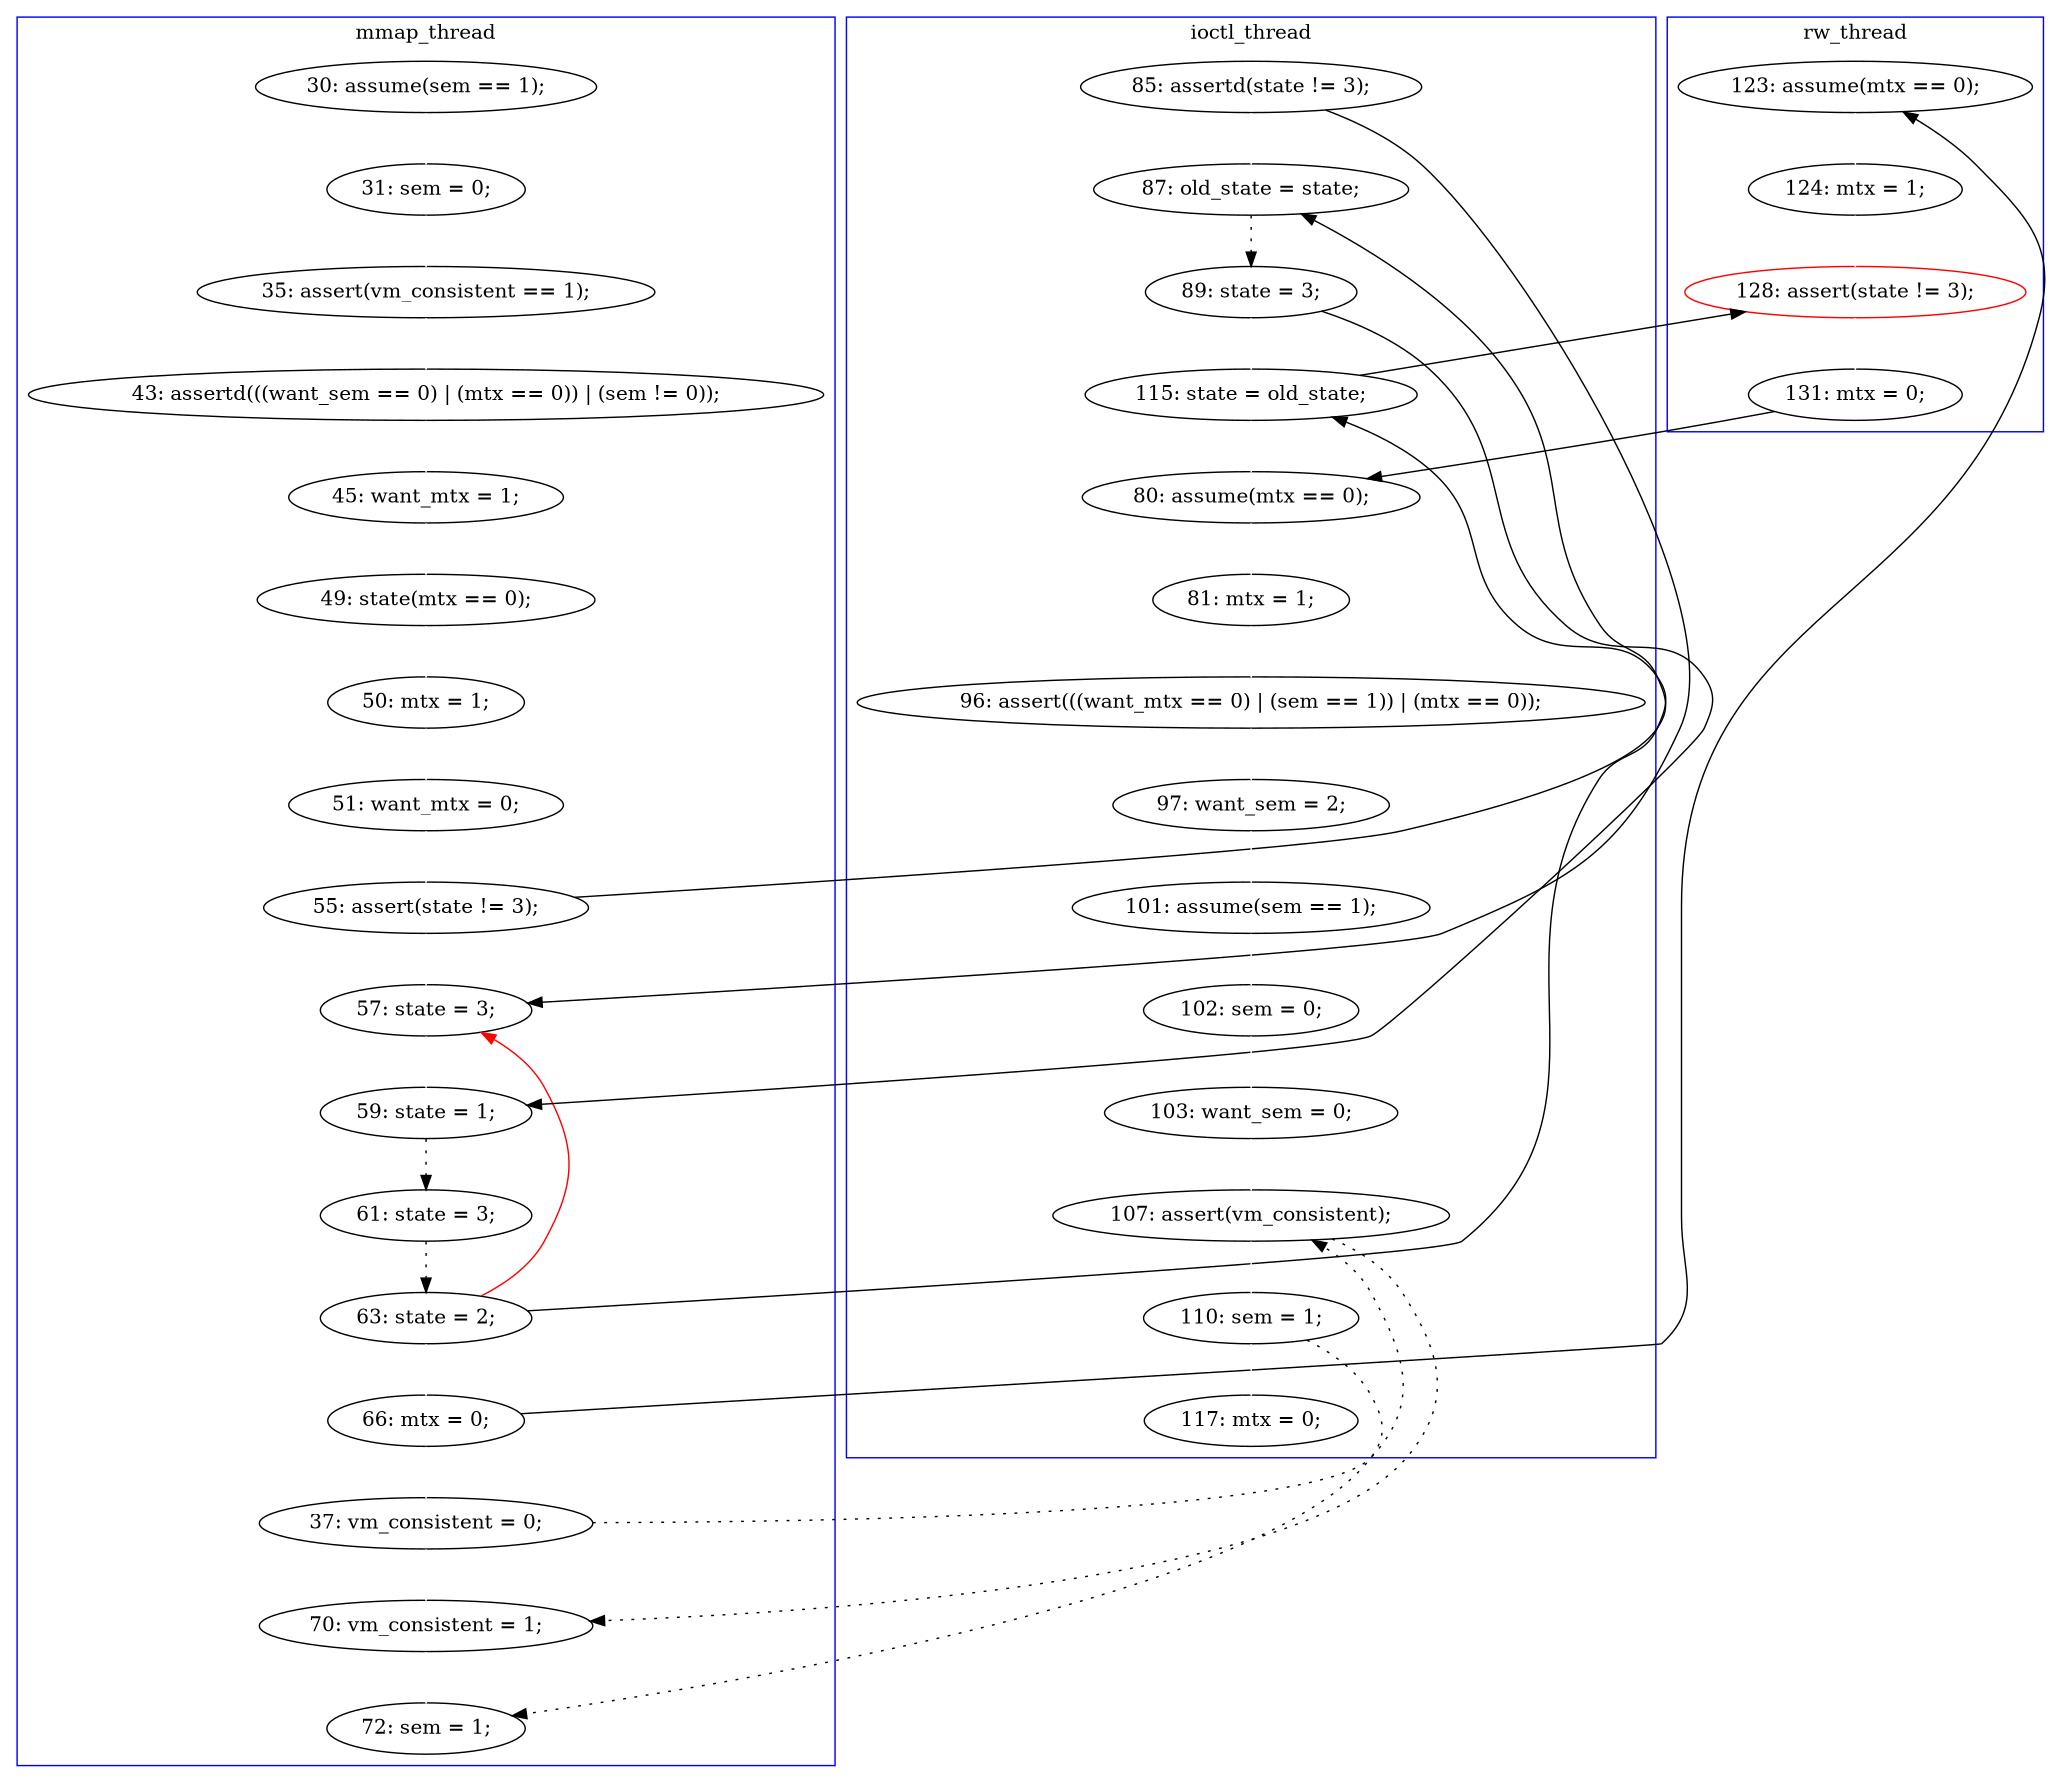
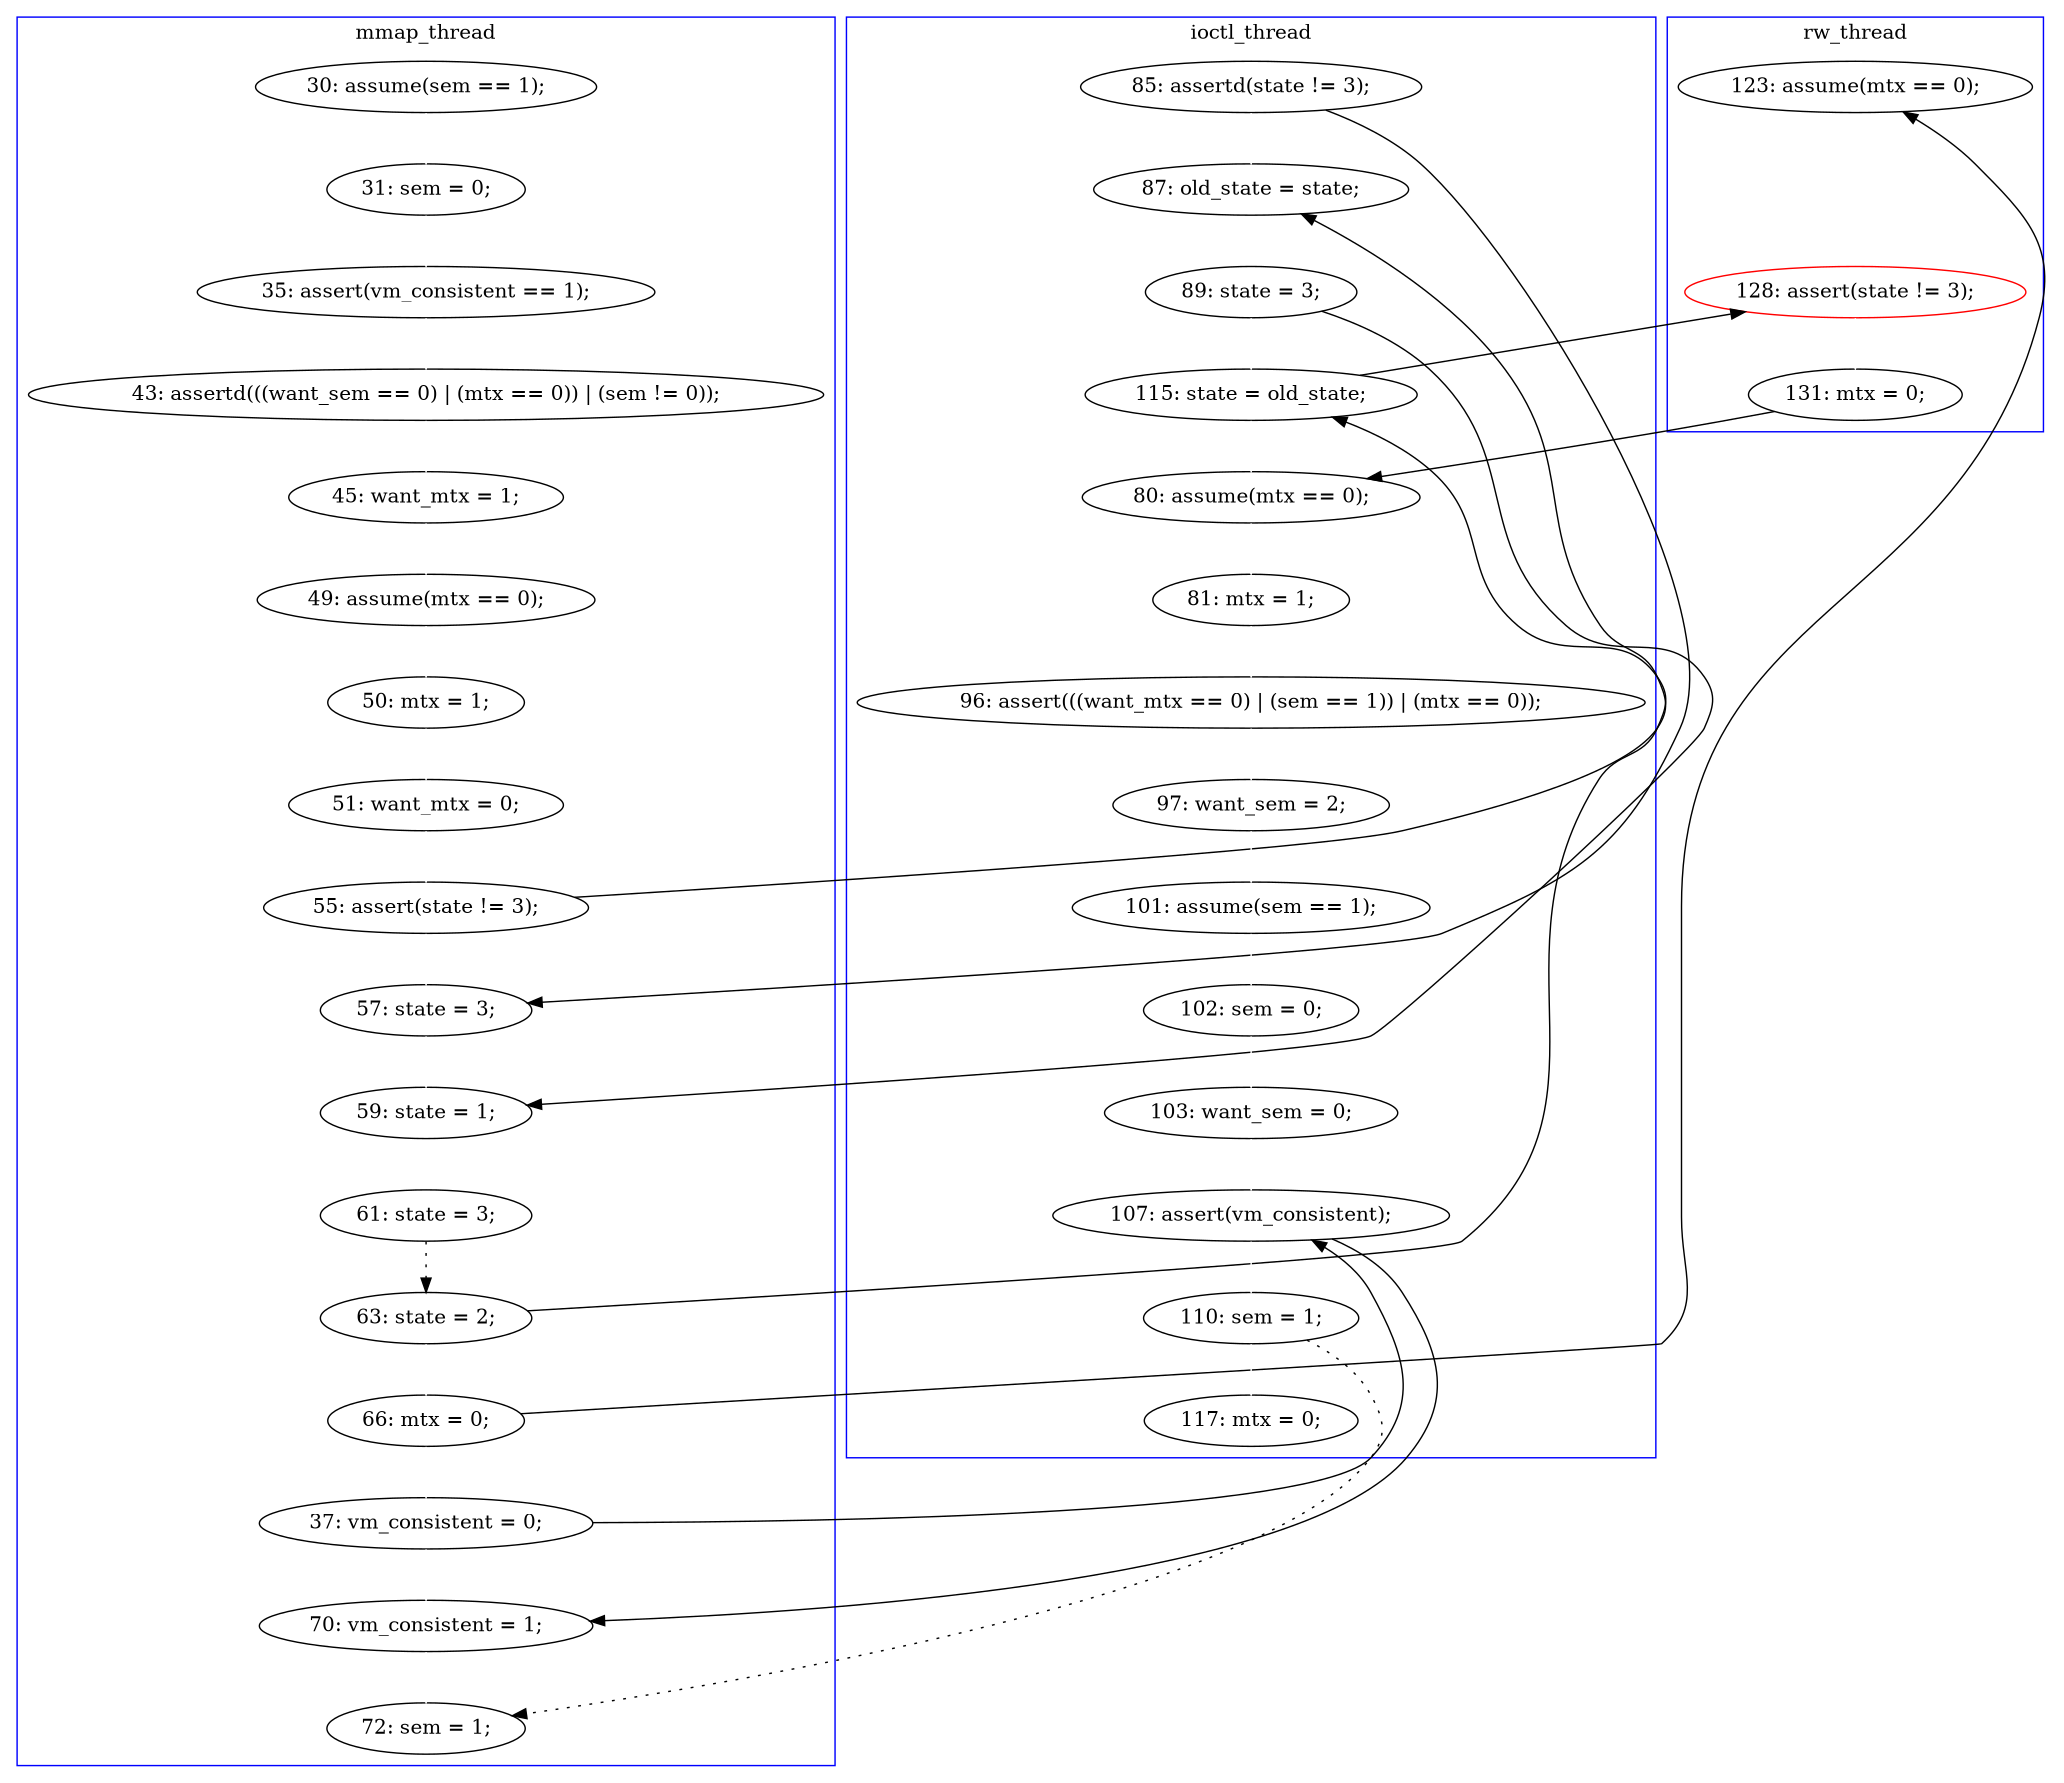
node "124: mtx = 1;": removed
edge "87: old_state = state;" -> "89: state = 3;": removed
node "49: state(mtx == 0);": label "49: state(mtx == 0);" -> "49: assume(mtx == 0);"
edge "59: state = 1;" -> "61: state = 3;": removed
edge "63: state = 2;" -> "57: state = 3;": removed
edge "37: vm_consistent = 0;" -> "107: assert(vm_consistent);": style dotted -> solid
edge "107: assert(vm_consistent);" -> "70: vm_consistent = 1;": style dotted -> solid
